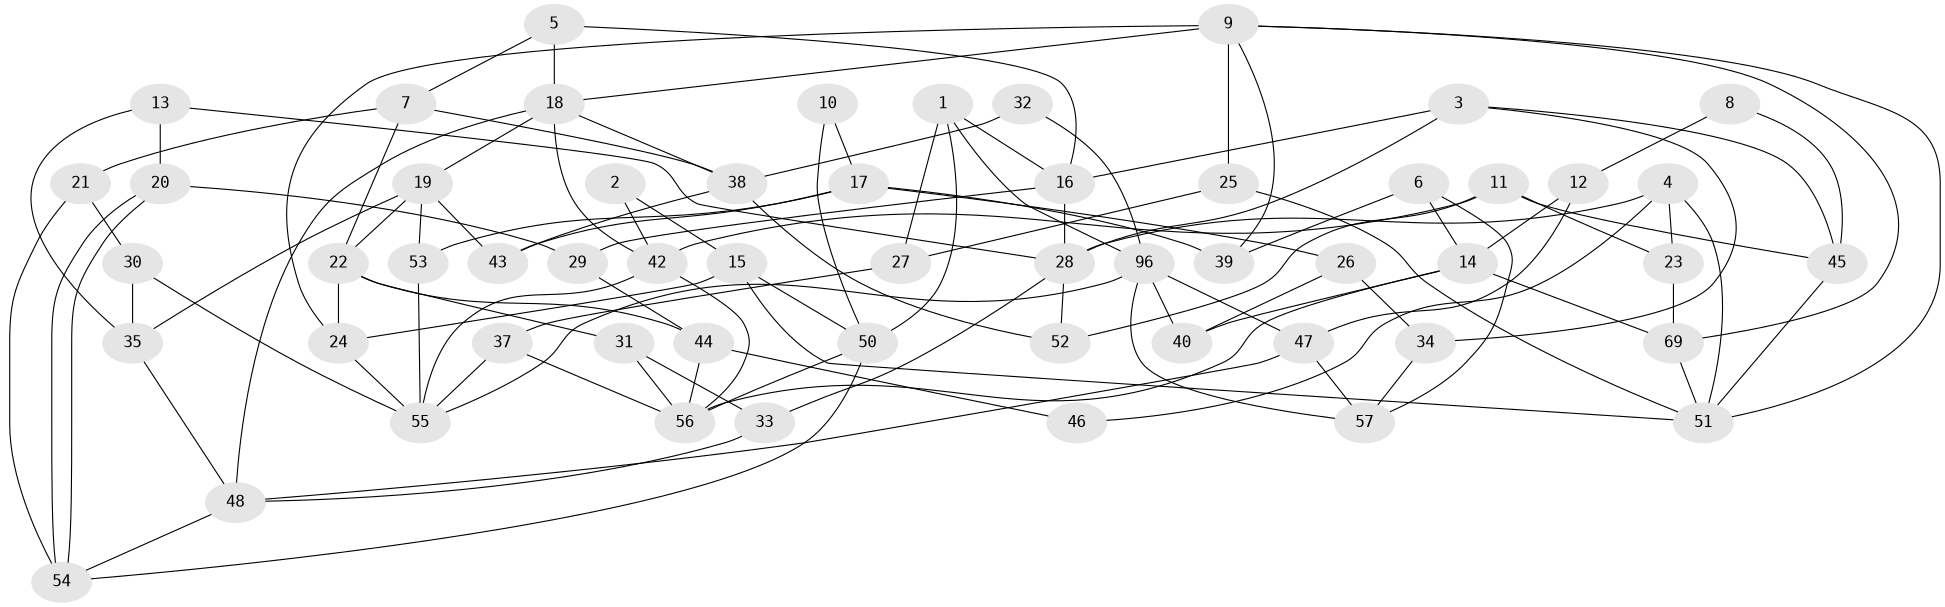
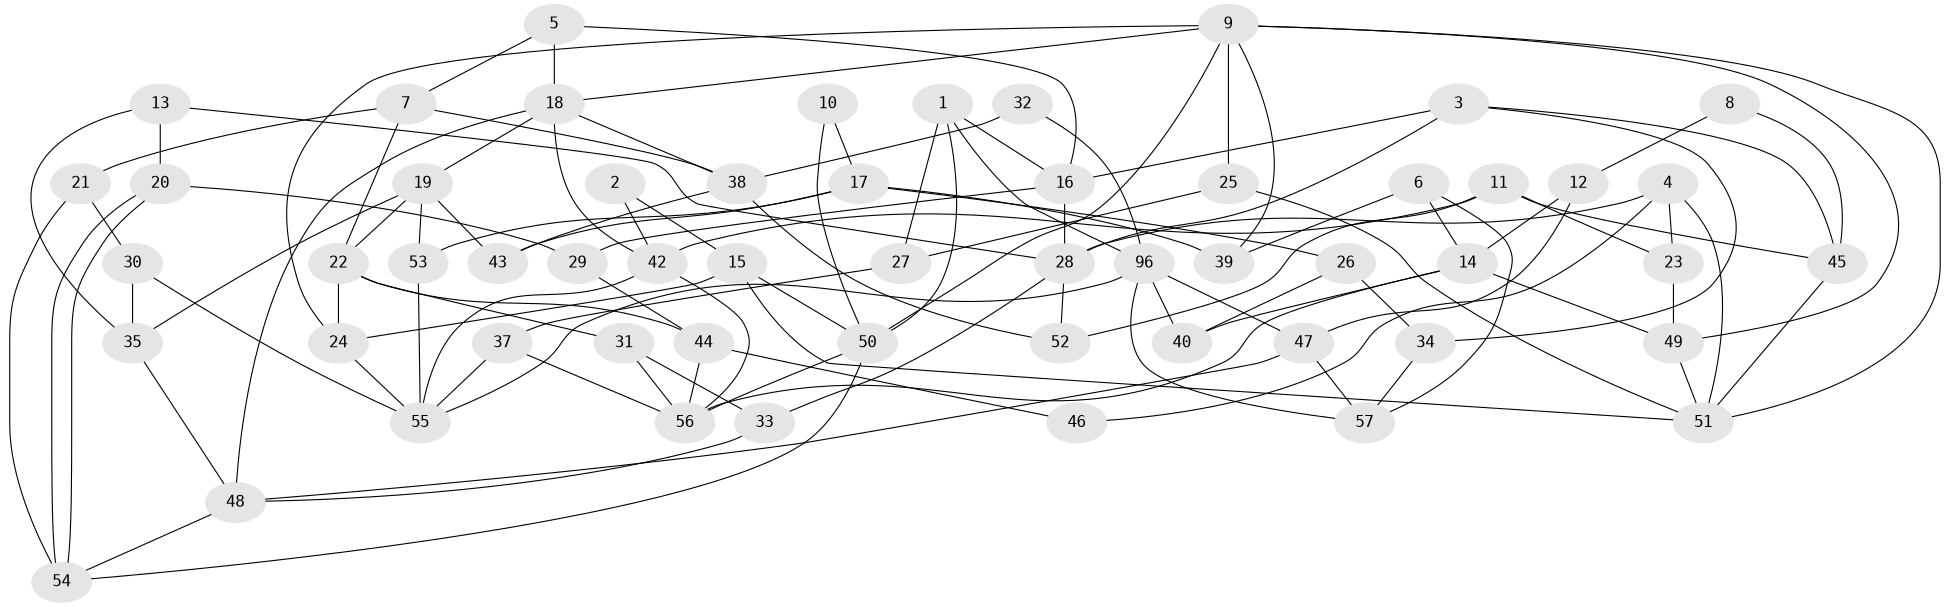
edge "9" -- "50": added
node "69": label "69" -> "49"
